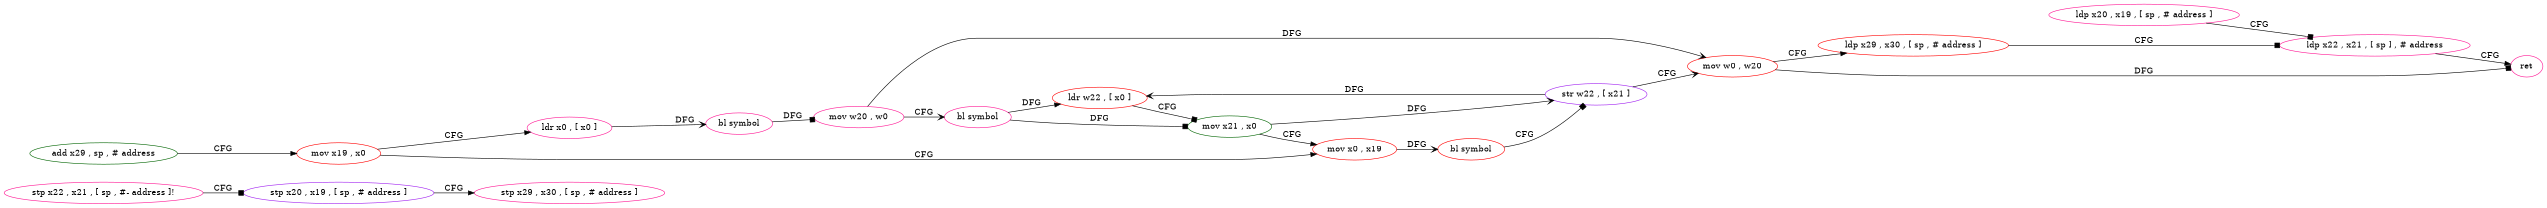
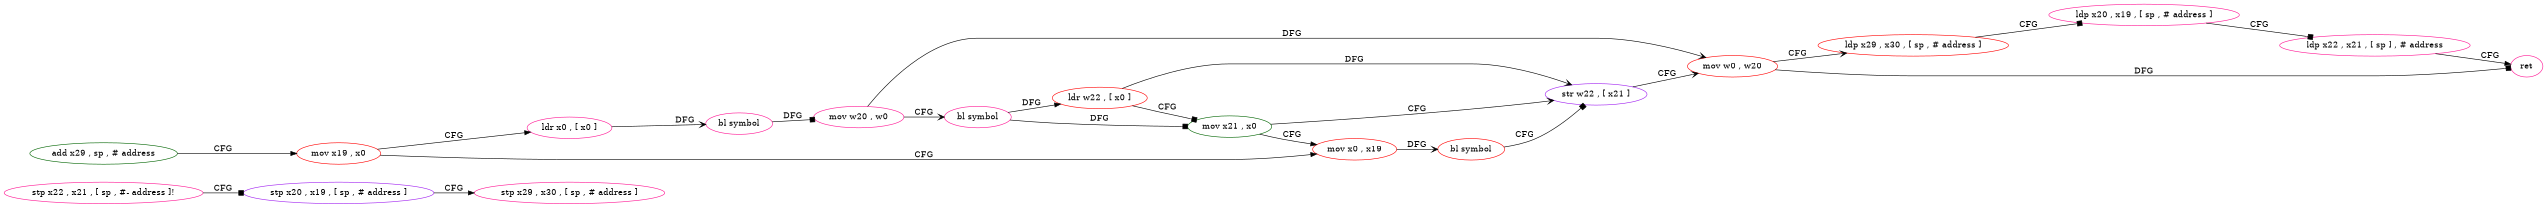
edge "ldp x29 , x30 , [ sp , # address ]" -> "ldp x22 , x21 , [ sp ] , # address": now "ldp x29 , x30 , [ sp , # address ]" -> "ldp x20 , x19 , [ sp , # address ]"
edge "mov w0 , w20" -> "ldp x29 , x30 , [ sp , # address ]": arrowhead normal -> vee
edge "str w22 , [ x21 ]" -> "ldr w22 , [ x0 ]": reversed
edge "mov x21 , x0" -> "str w22 , [ x21 ]": label "DFG" -> "CFG"
